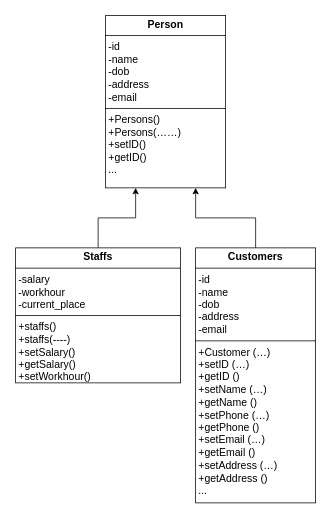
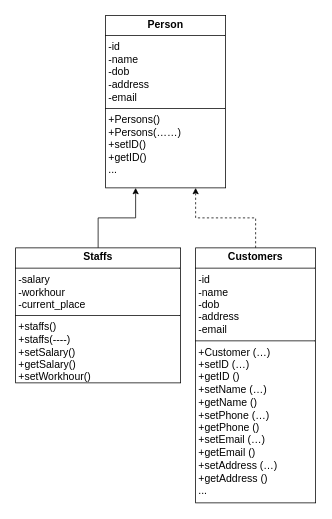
edge "Customers -id -name -dob -address -email +Customer (…) +setID (…) +getID () +setName (…) +getName () +setPhone (…) +getPhone () +setEmail (…) +getEmail () +setAddress (…) +getAddress () ..." -> "Person -id -name -dob -address -email +Persons() +Persons(……) +setID() +getID() ...": style solid -> dashed
